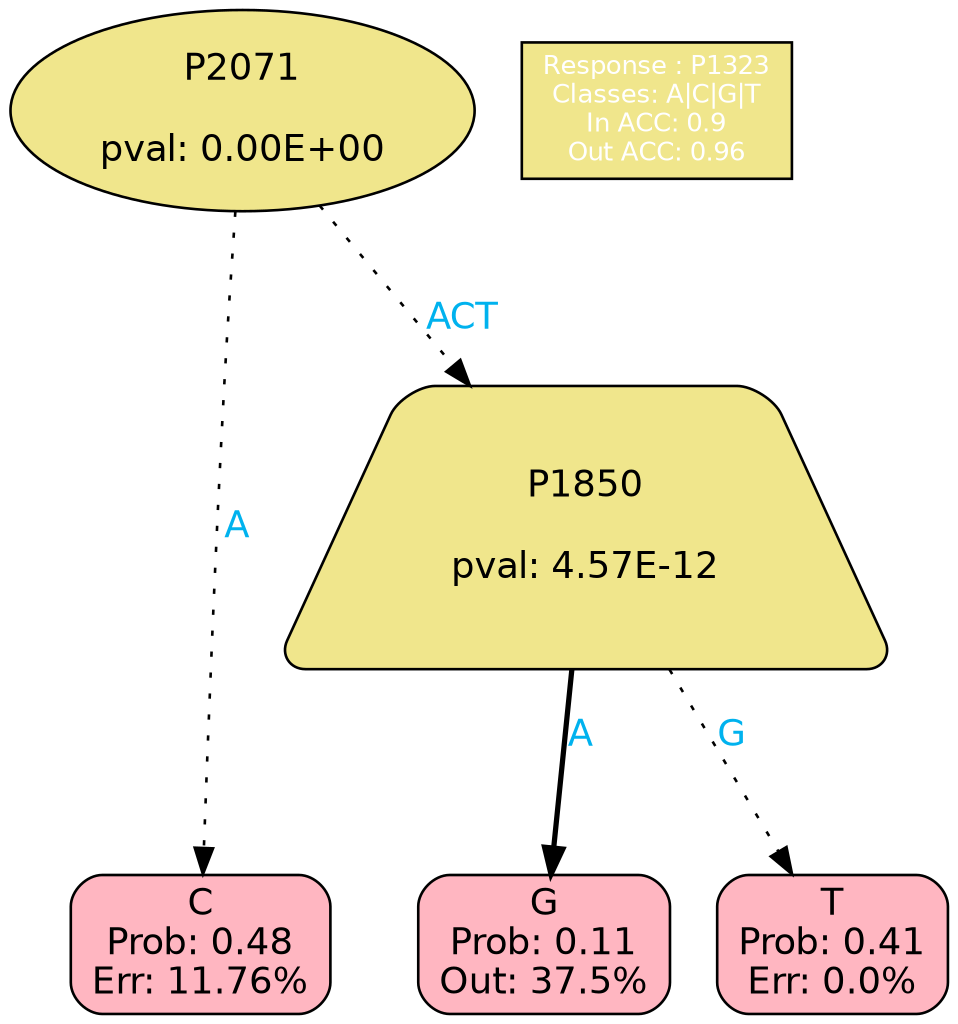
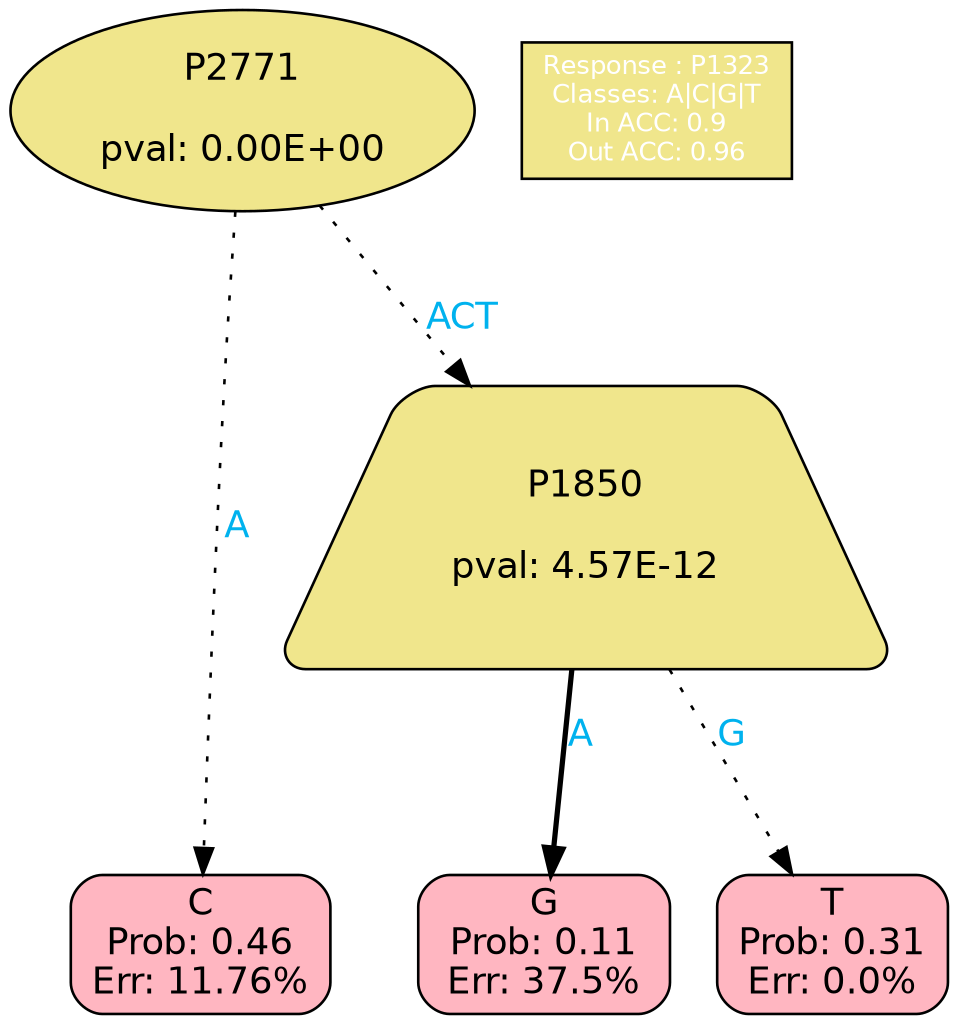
node "P2071 pval: 0.00E+00": label "P2071 pval: 0.00E+00" -> "P2771 pval: 0.00E+00"
node "C Prob: 0.48 Err: 11.76%": label "C Prob: 0.48 Err: 11.76%" -> "C Prob: 0.46 Err: 11.76%"
node "G Prob: 0.11 Out: 37.5%": label "G Prob: 0.11 Out: 37.5%" -> "G Prob: 0.11 Err: 37.5%"
node "T Prob: 0.41 Err: 0.0%": label "T Prob: 0.41 Err: 0.0%" -> "T Prob: 0.31 Err: 0.0%"
